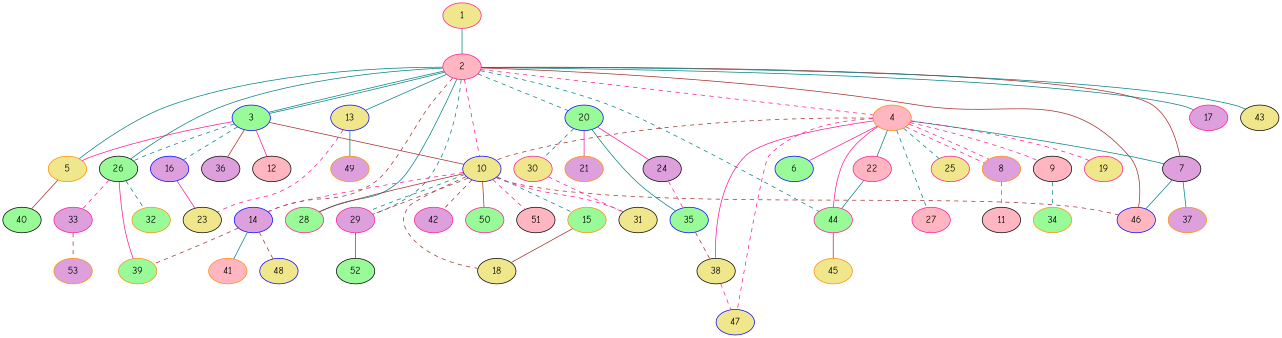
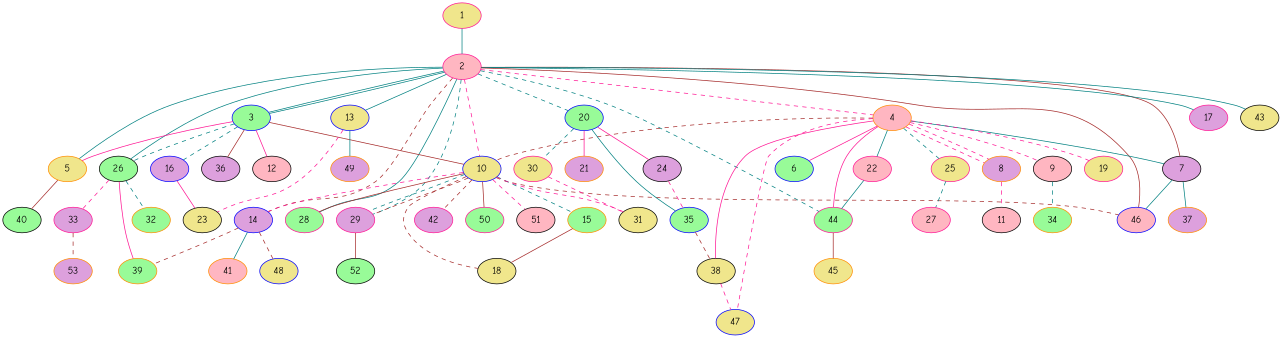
edge "4" -- "27": now "25" -- "27"
